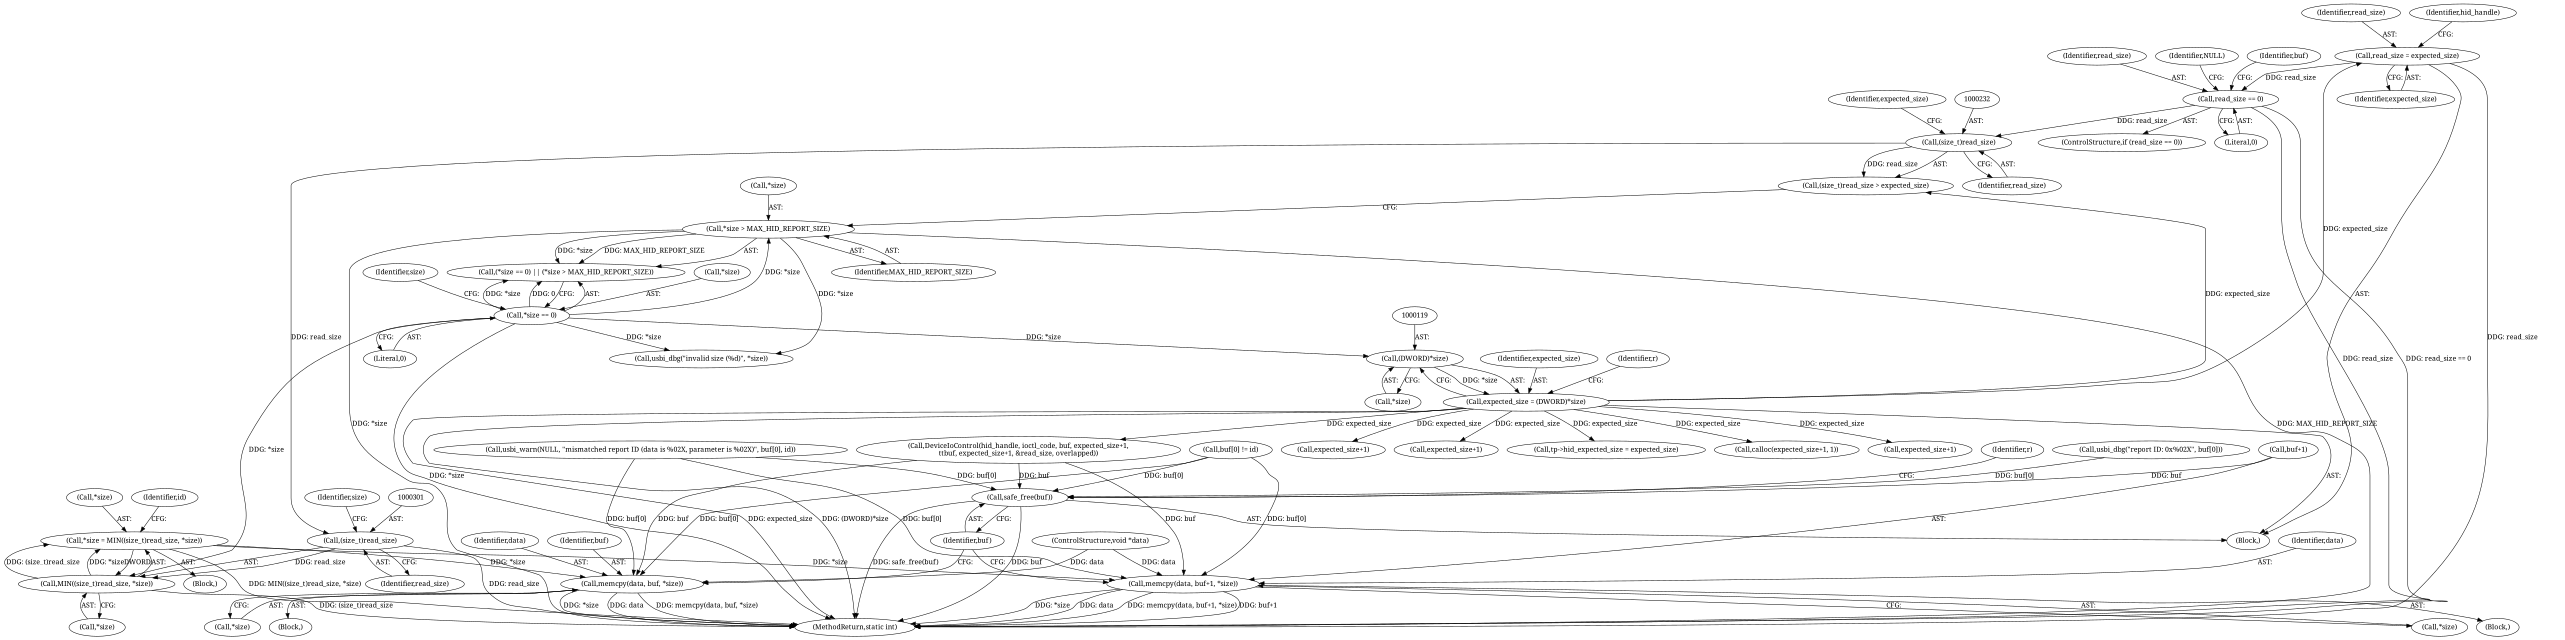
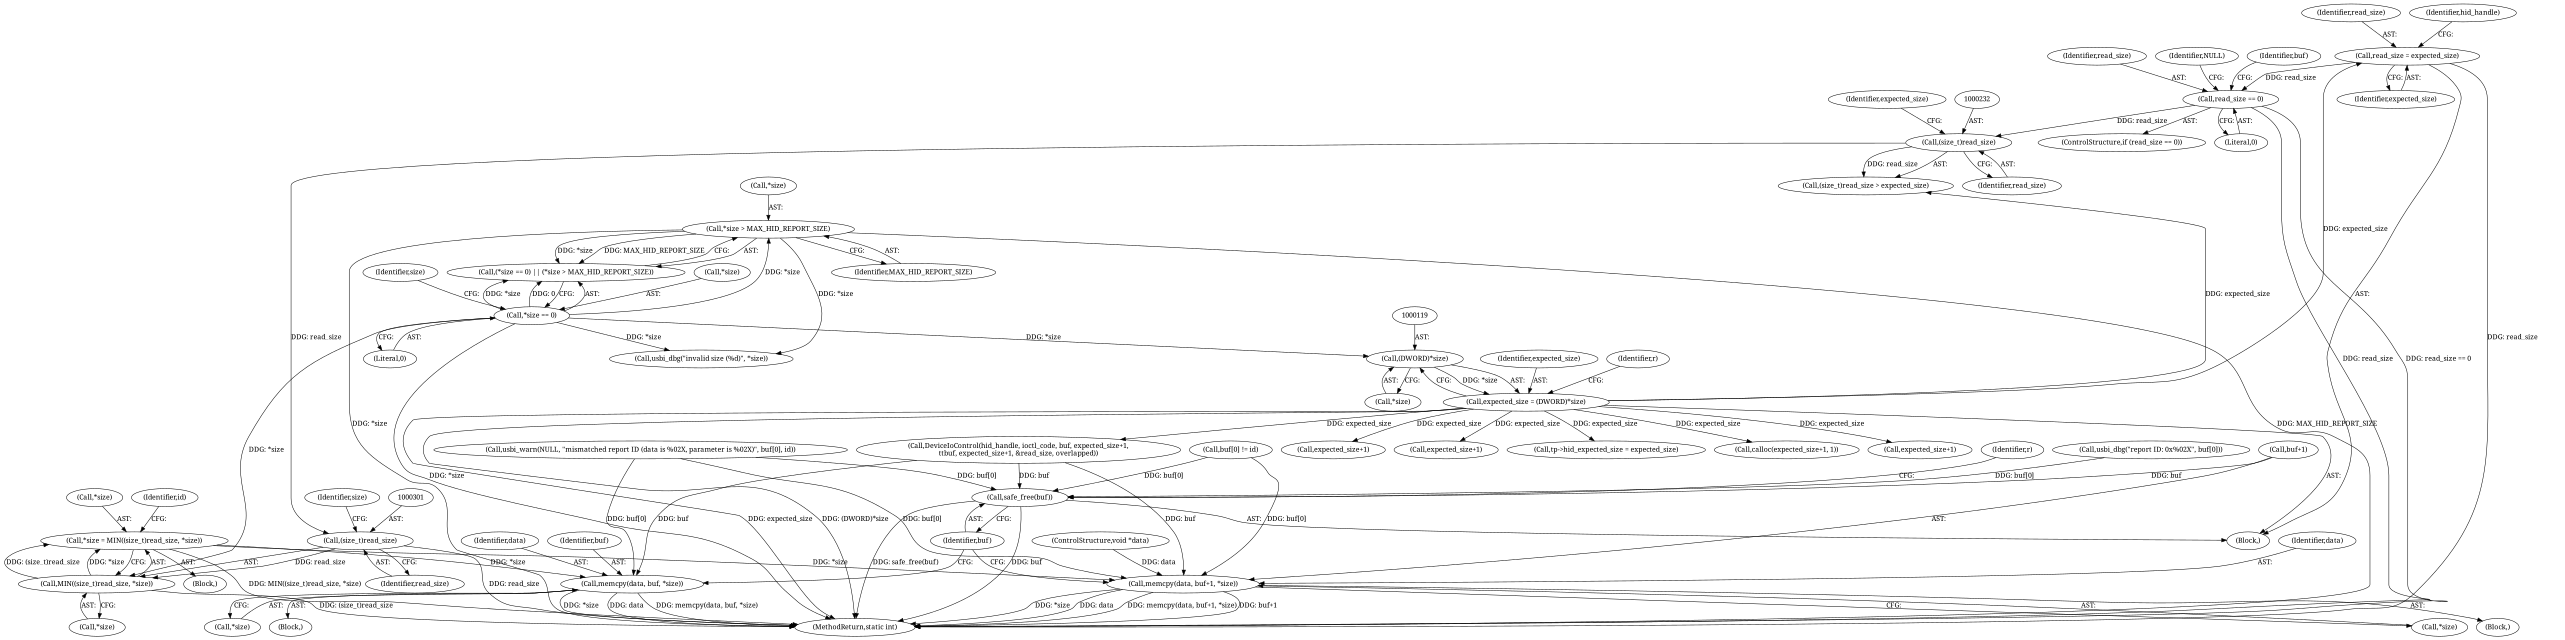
edge "(Call,(size_t)read_size > expected_size)" -> "(Call,*size > MAX_HID_REPORT_SIZE)": now "(Call,(*size == 0) || (*size > MAX_HID_REPORT_SIZE))" -> "(Call,*size > MAX_HID_REPORT_SIZE)"
edge "(Call,*size > MAX_HID_REPORT_SIZE)" -> "(Identifier,MAX_HID_REPORT_SIZE)": label "AST: " -> "CFG: "
edge "(Call,buf[0] != id)" -> "(Call,memcpy(data, buf, *size))": removed, label "DDG: buf[0]"
edge "(Call,*size = MIN((size_t)read_size, *size))" -> "(Call,MIN((size_t)read_size, *size))": label "DWORD: " -> "CFG: "
edge "(ControlStructure,void *data)" -> "(Call,memcpy(data, buf, *size))": removed, label "DDG: data"
